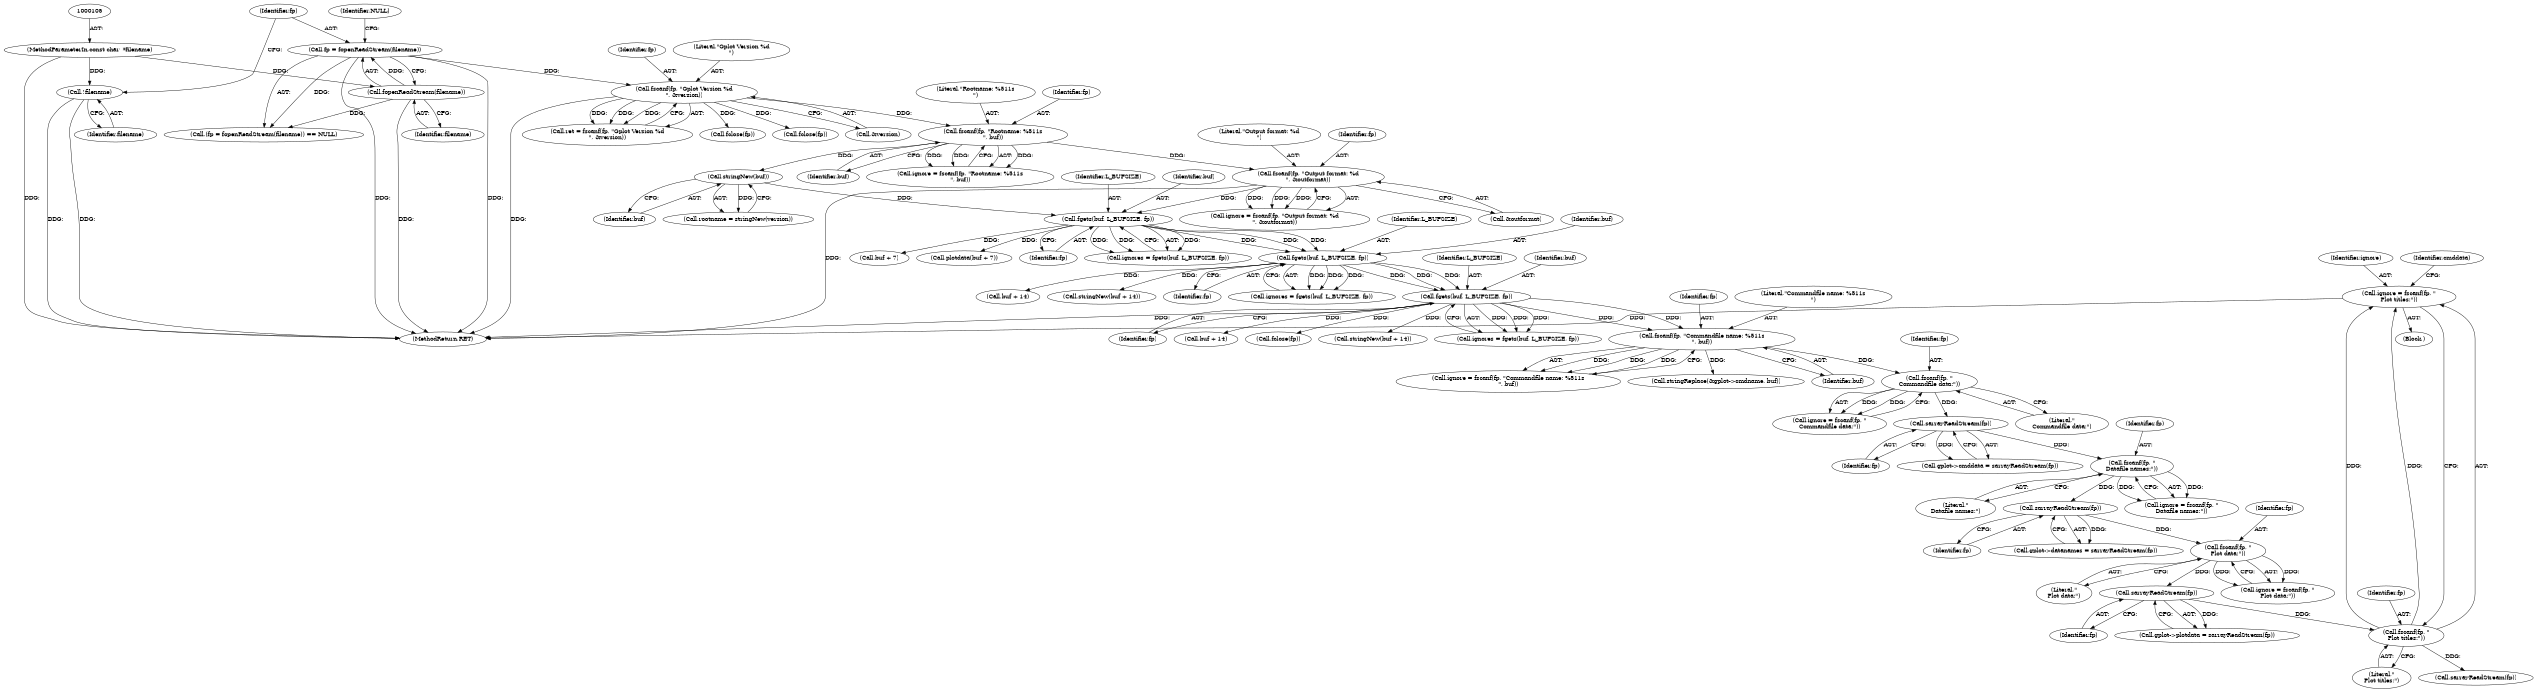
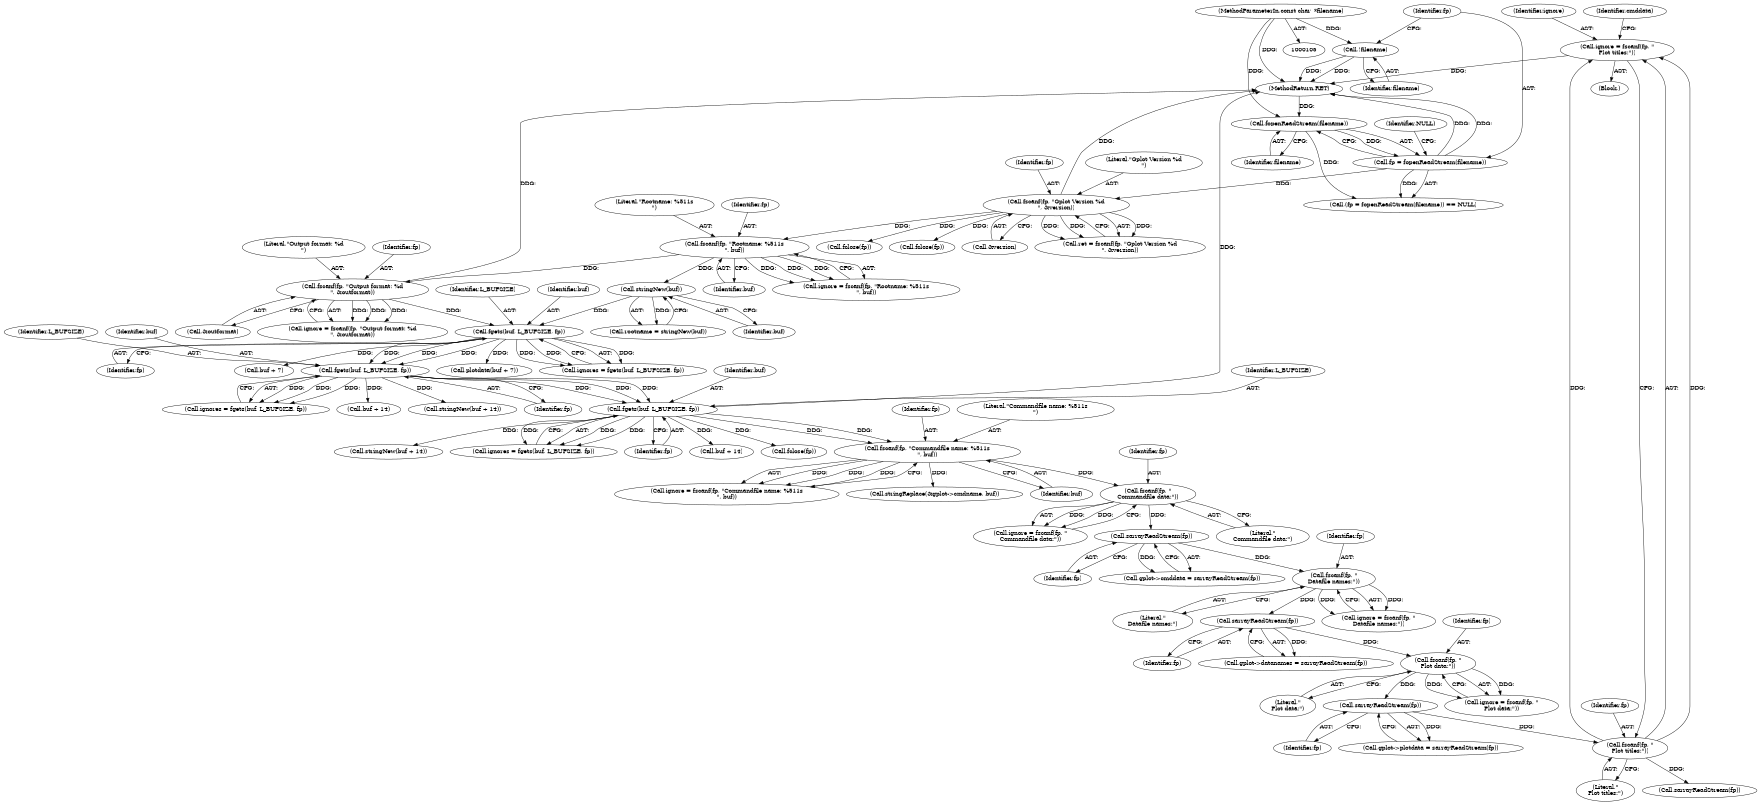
edge "1000105" -> "(MethodParameterIn,const char  *filename)": reversed
edge "(Call,fopenReadStream(filename))" -> "(MethodReturn,RET)": reversed
node "(Call,rootname = stringNew(version))": label "(Call,rootname = stringNew(version))" -> "(Call,rootname = stringNew(buf))"
